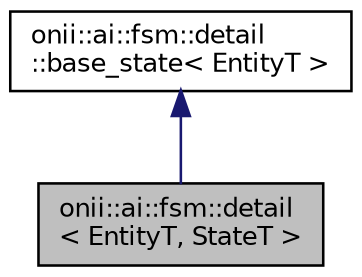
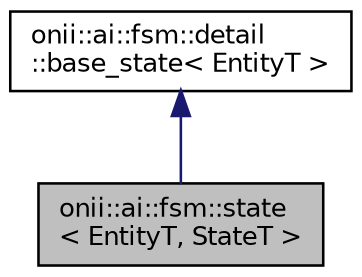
node "onii::ai::fsm::detail < EntityT, StateT >": label "onii::ai::fsm::detail < EntityT, StateT >" -> "onii::ai::fsm::state < EntityT, StateT >"
